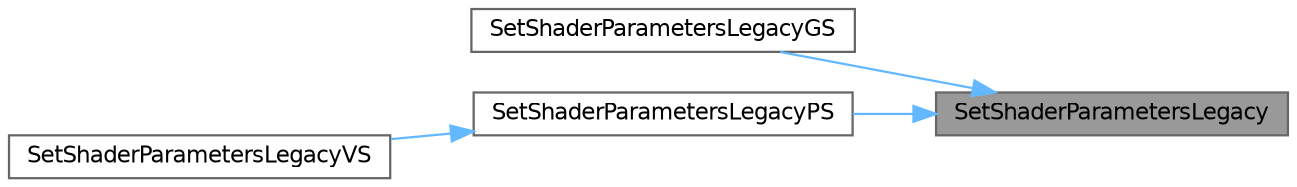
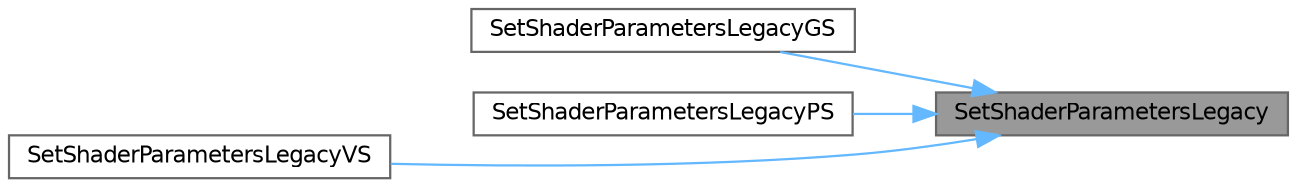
edge "SetShaderParametersLegacyVS" -> "SetShaderParametersLegacyPS": now "SetShaderParametersLegacyVS" -> "SetShaderParametersLegacy"
